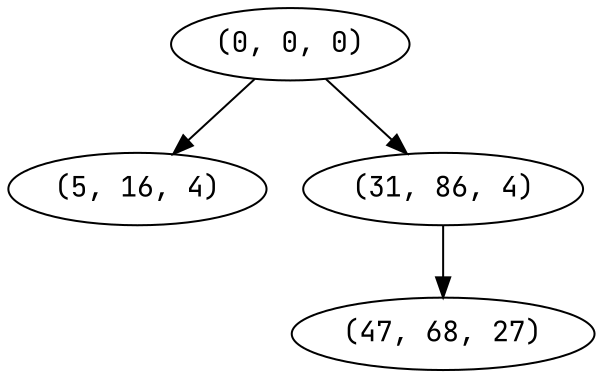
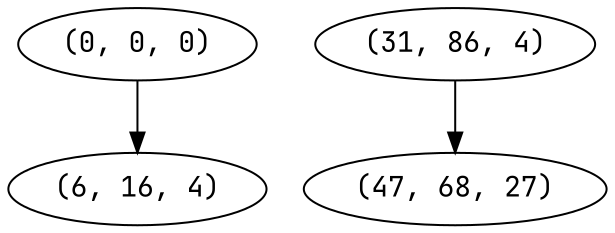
edge "(0, 0, 0)" -> "(31, 86, 4)": removed
node "(5, 16, 4)": label "(5, 16, 4)" -> "(6, 16, 4)"
